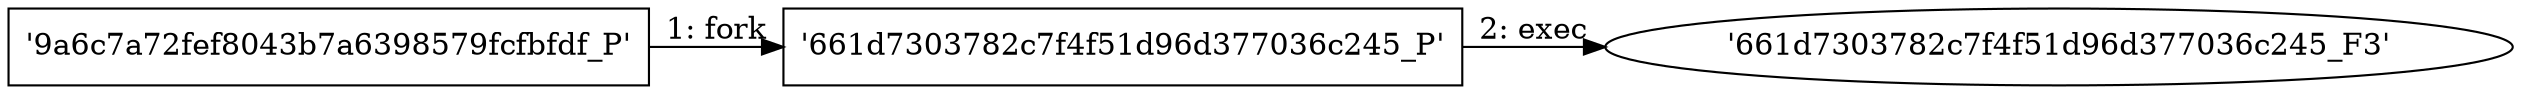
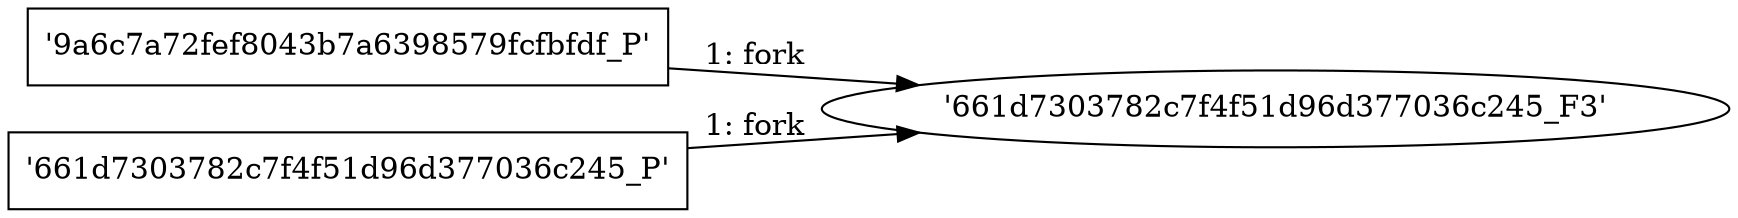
edge "'661d7303782c7f4f51d96d377036c245_P'" -> "'661d7303782c7f4f51d96d377036c245_F3'": label "2: exec" -> "1: fork"
edge "'9a6c7a72fef8043b7a6398579fcfbfdf_P'" -> "'661d7303782c7f4f51d96d377036c245_P'": now "'9a6c7a72fef8043b7a6398579fcfbfdf_P'" -> "'661d7303782c7f4f51d96d377036c245_F3'"
